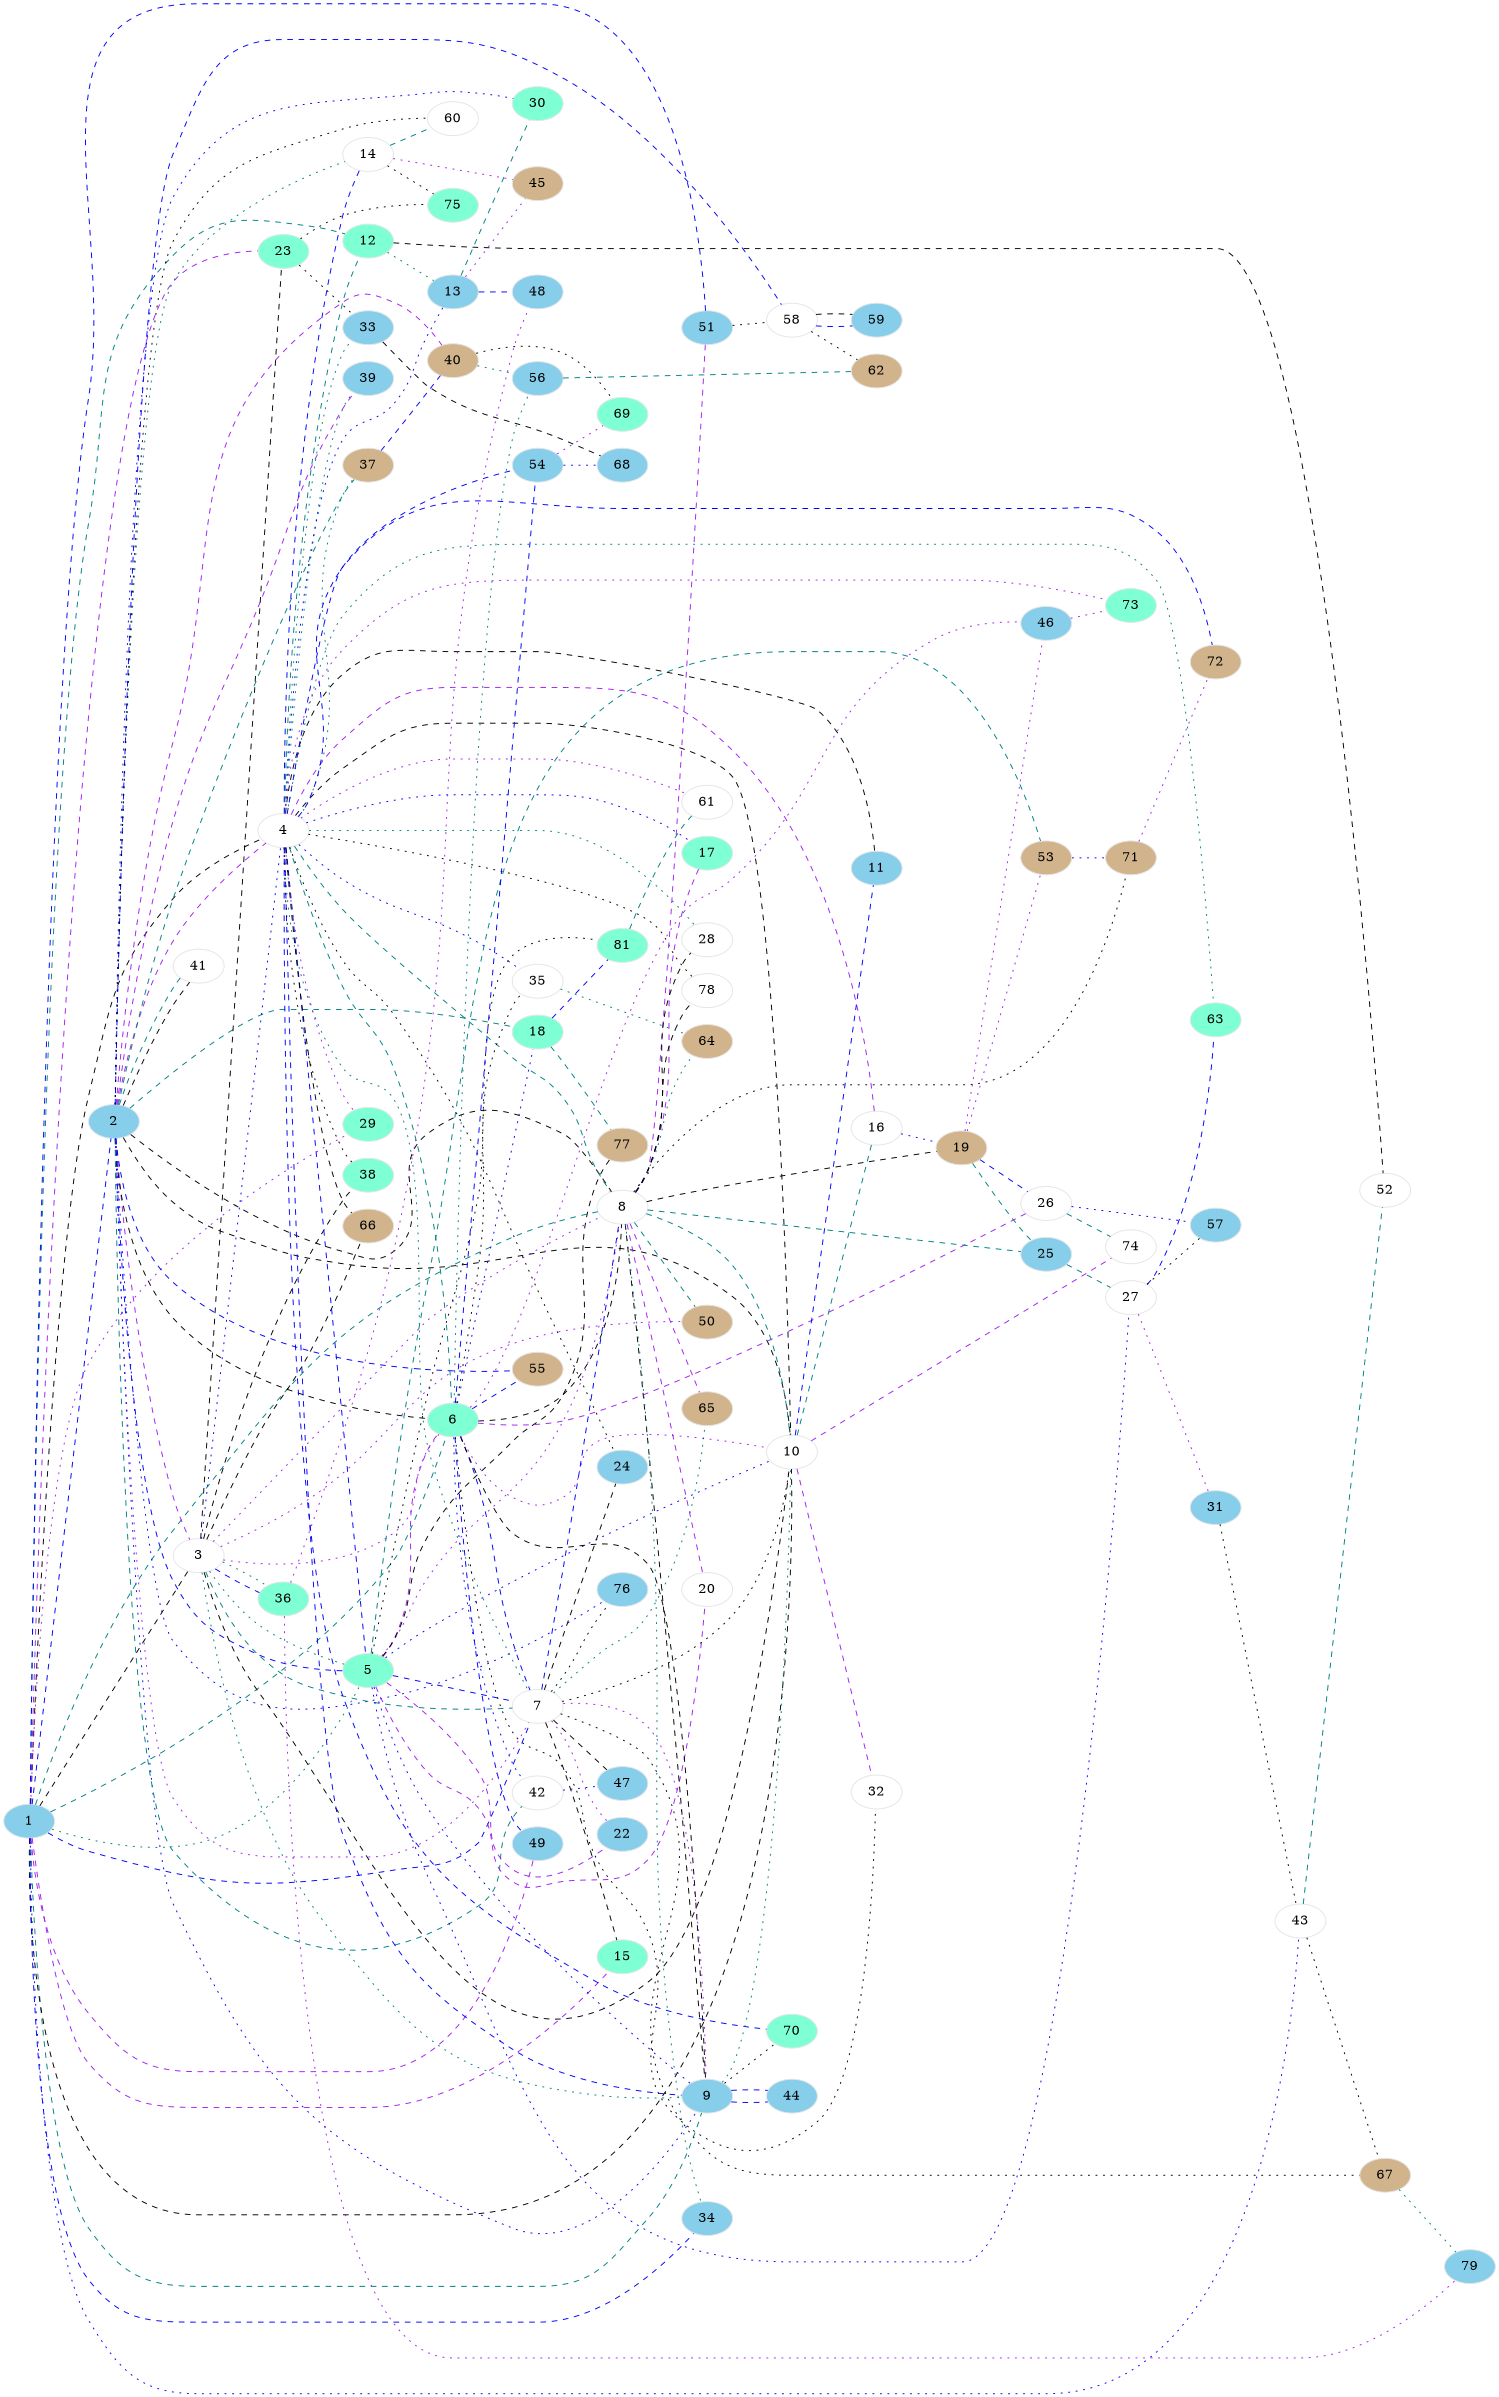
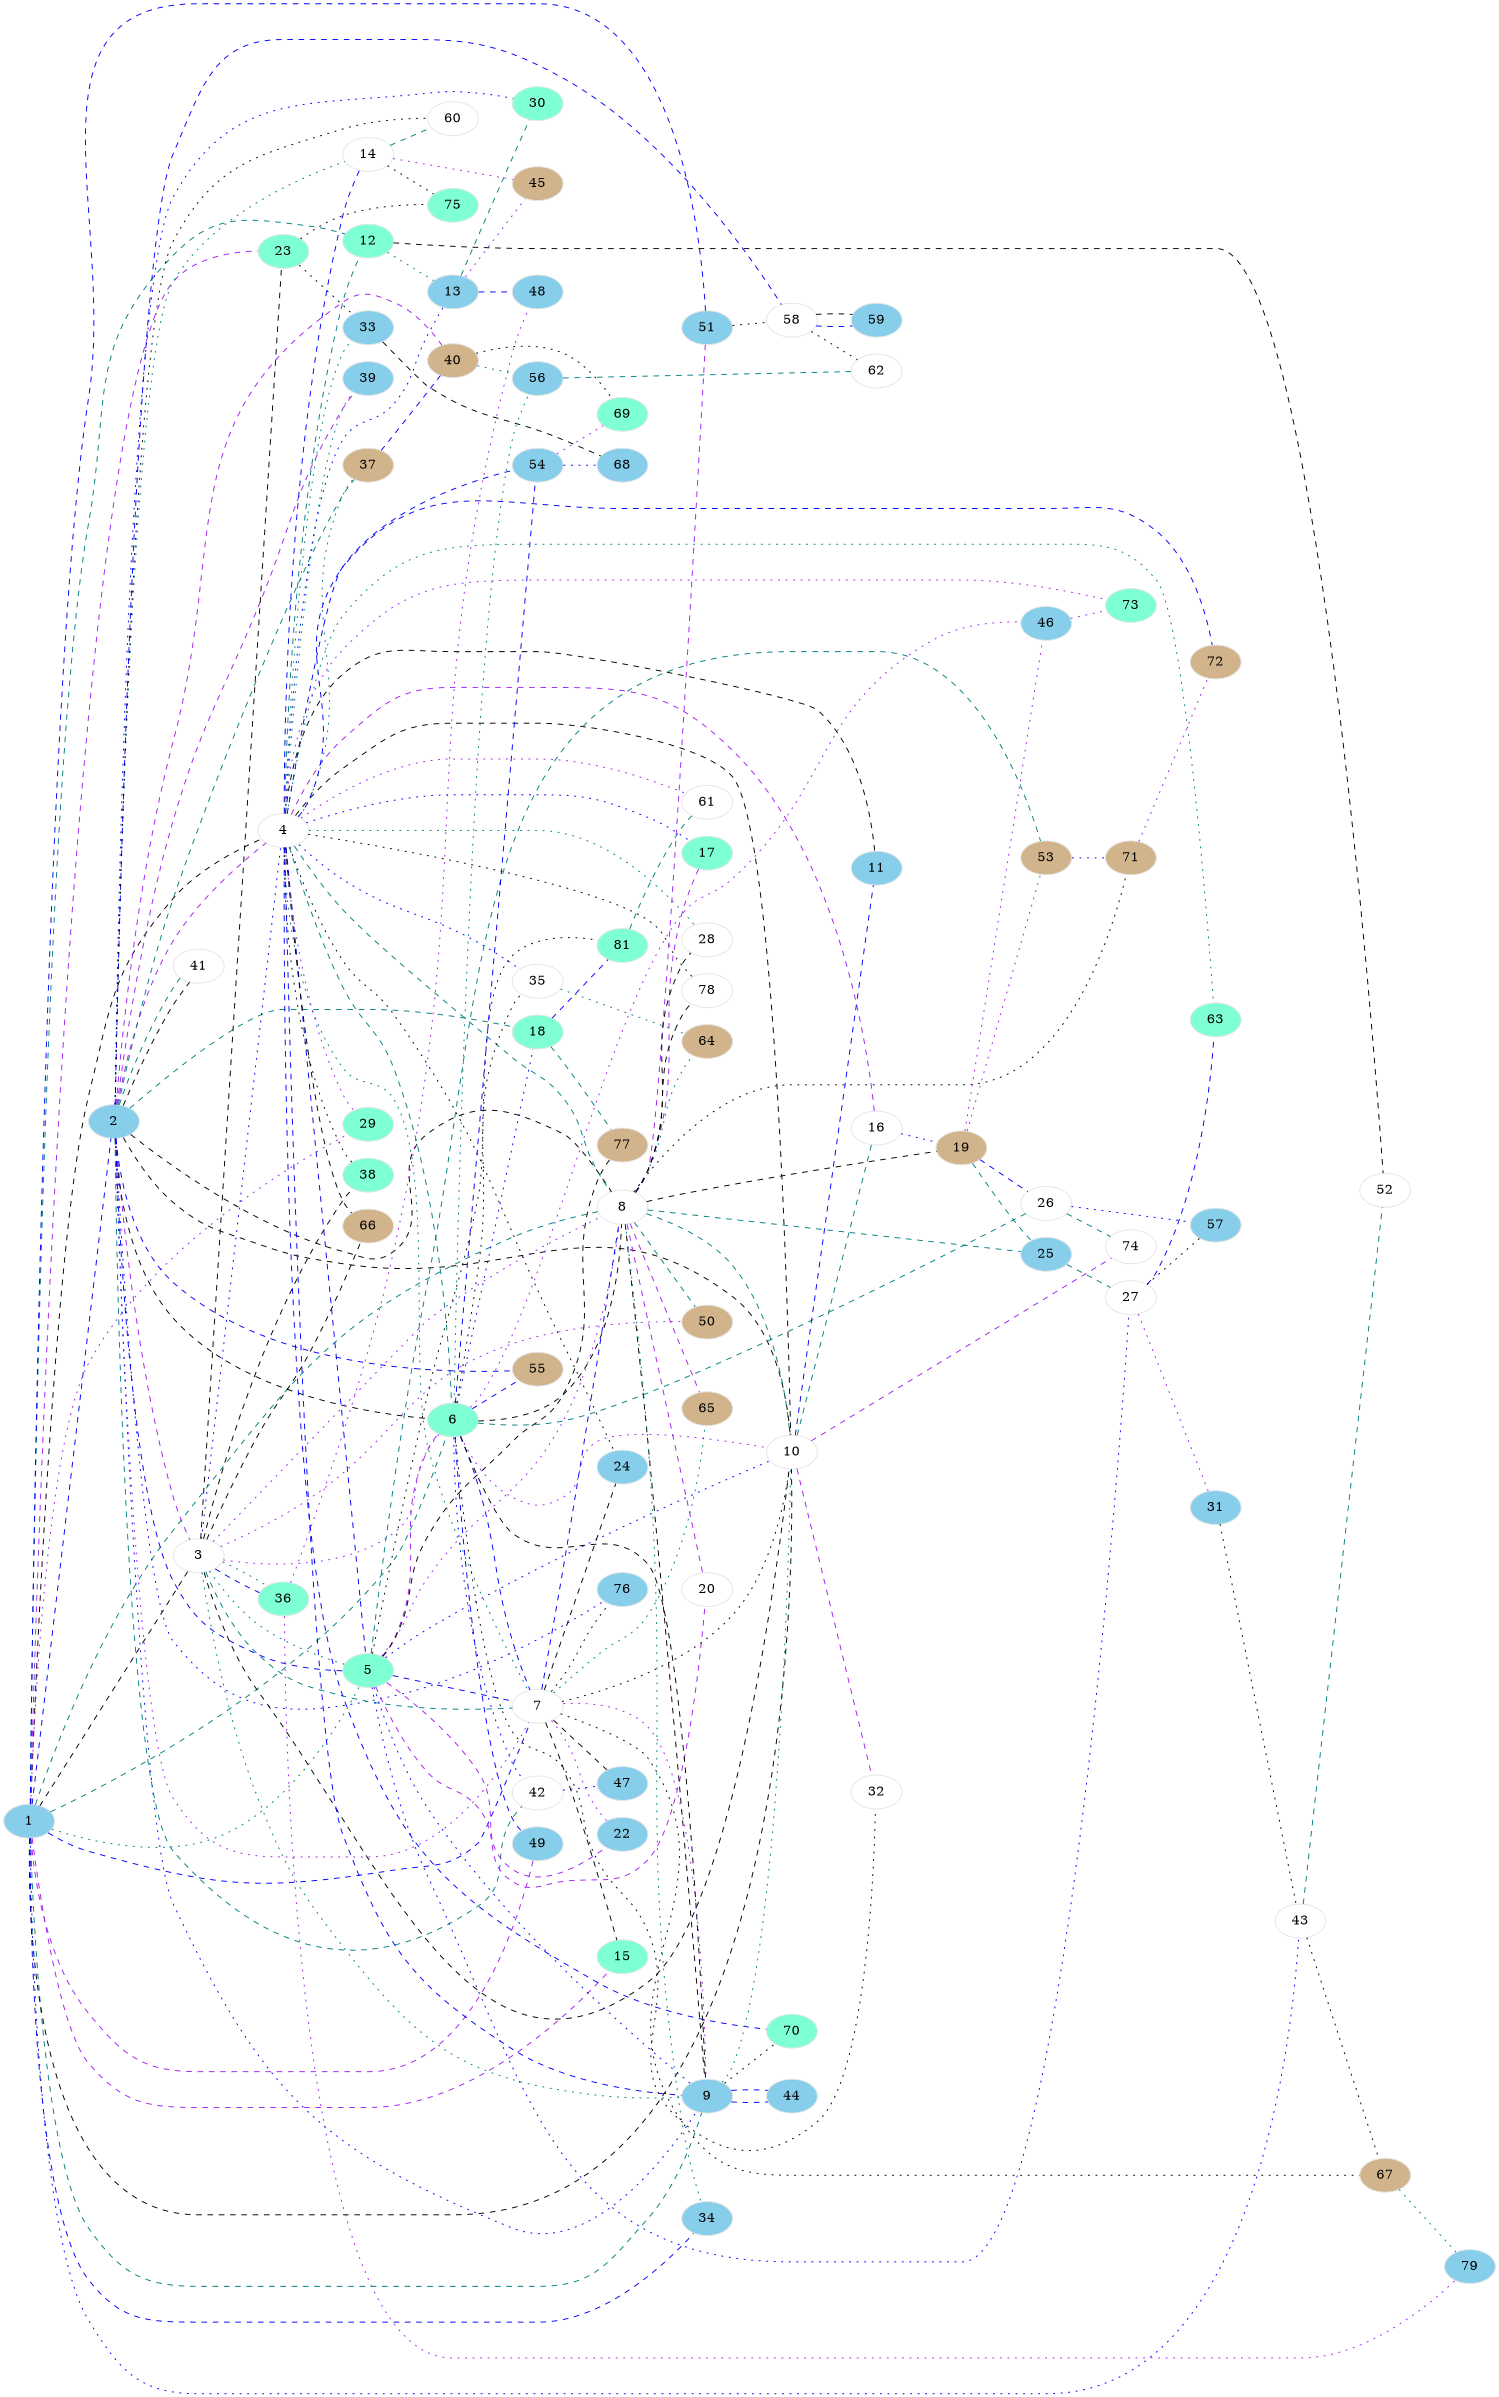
node "62": fillcolor tan -> white
edge "26" -- "6": color purple -> teal
